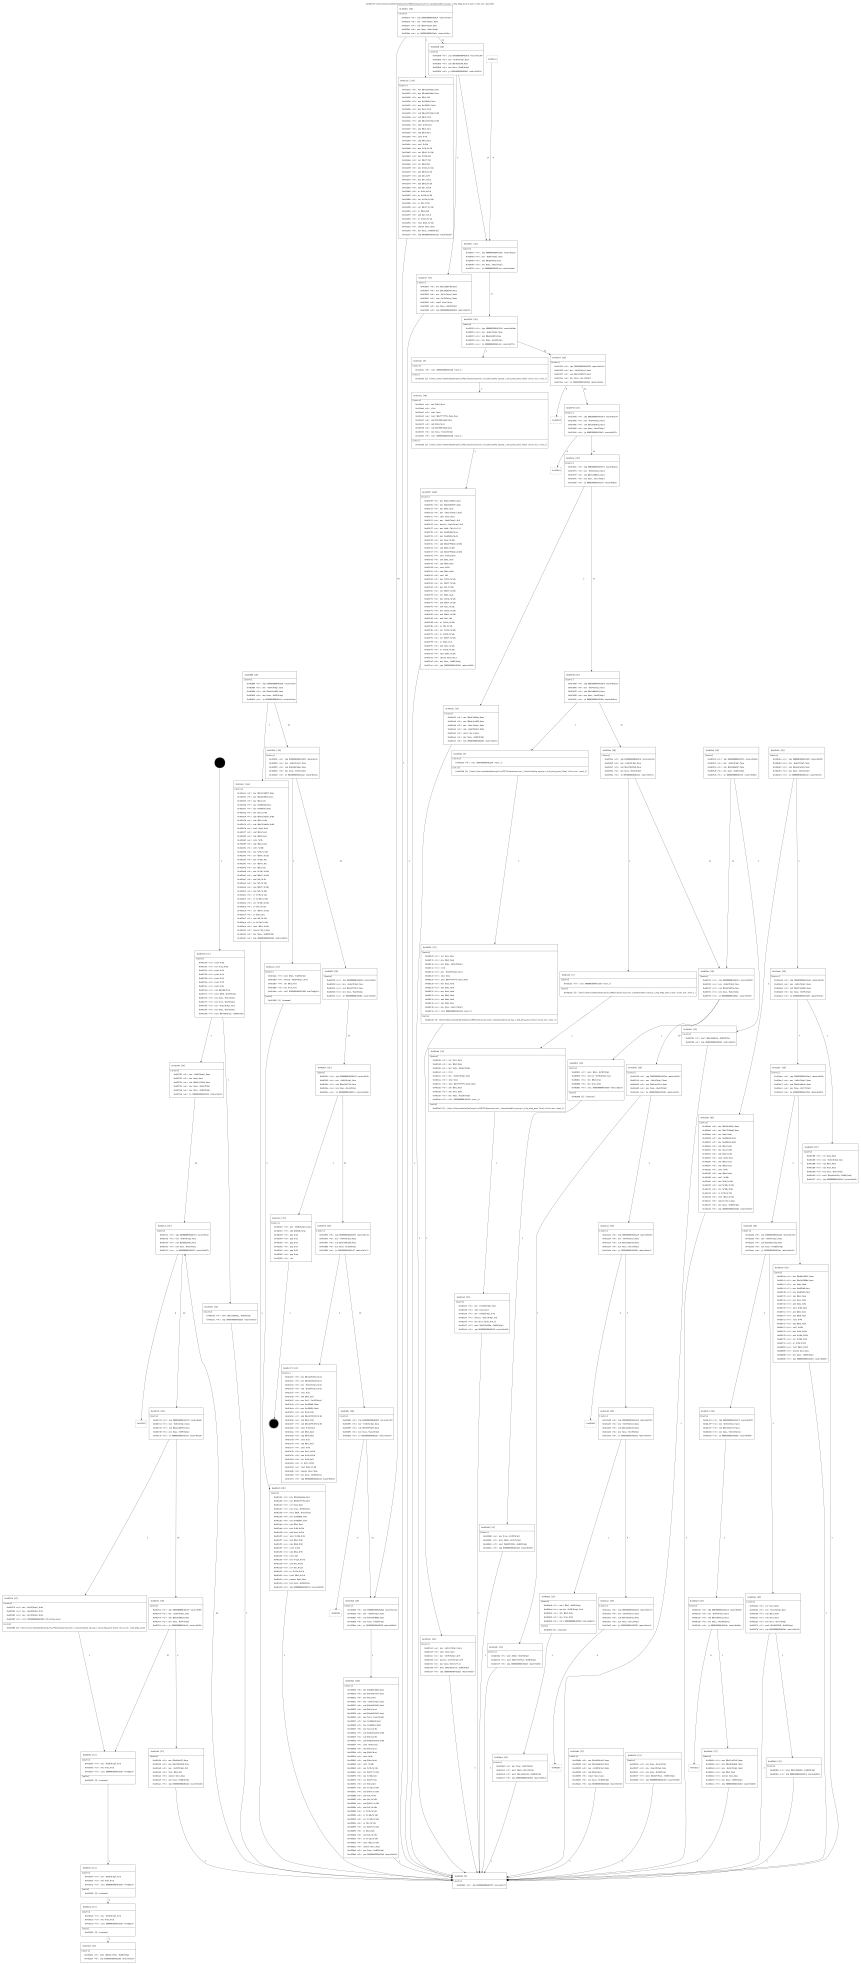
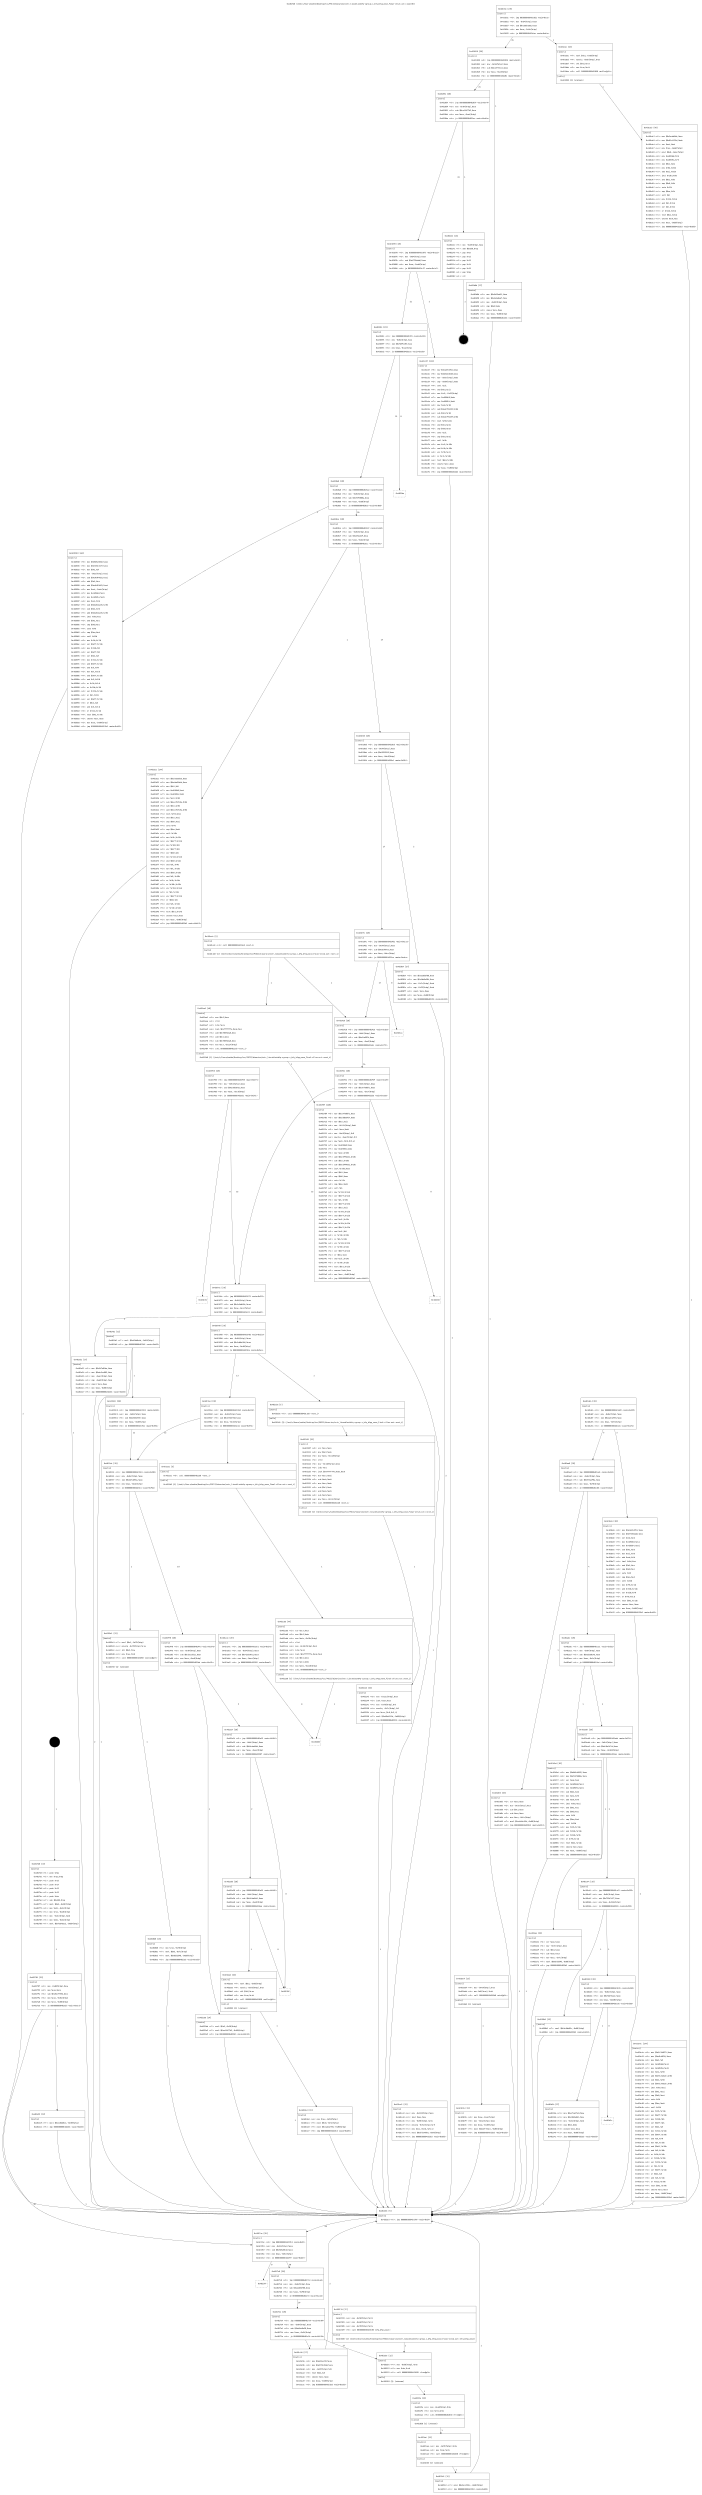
edge "0x4021ca" -> "0x4018fc [28]": reversed
edge "0x401838 [28]" -> "0x401b8b [27]": added, label "1"
edge "0x401918 [28]" -> "0x401edc [5]": reversed
edge "0x401934 [28]" -> "0x401950 [28]": now "0x401934 [28]" -> "0x40196c [28]"
node "0x401800 [28]": removed
edge "0x4018c4 [28]" -> "0x4018a8 [28]": reversed
edge "0x4019c0 [28]" -> "0x401fb1 [12]": reversed
edge "0x401760 [47]" -> "0x401e25 [12]": now "0x40178f [29]" -> "0x401e25 [12]"
edge "0x401cb6 [44]" -> "0x401ce2 [33]": now "0x401cb6 [44]" -> "0x402203"
edge "0x401c27 [111]" -> "0x4022b3 [5]": added, label "2"
edge "0x4017c8 [28]" -> "0x40217d [17]": removed, label "1"
edge "0x401a30 [28]" -> "0x401a4c [28]": now "0x401a30 [28]" -> "0x40220f"
edge "0x402164 [25]" -> "0x4020b5 [12]": now "0x401af4 [28]" -> "0x4020b5 [12]"
node "0x401b69 [13]": added
edge "0x4021b2 [12]" -> "0x4022b3 [5]": added, label "1"
